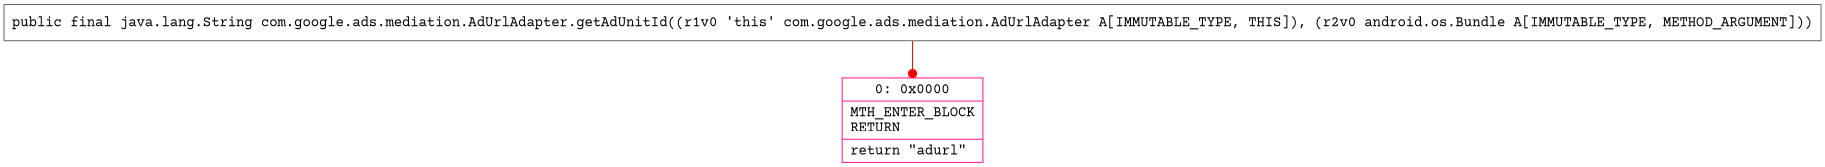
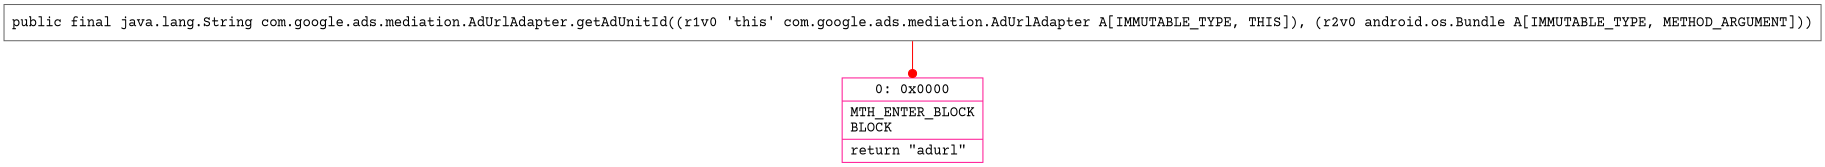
node "0: 0x0000": text "RETURN" -> "BLOCK"
